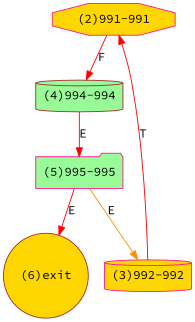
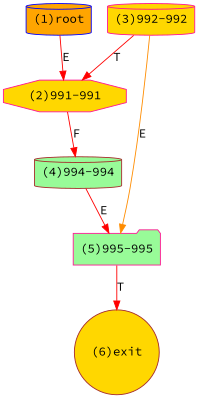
node "(1)root": added
edge "(5)995-995" -> "(6)exit": label "E" -> "T"
edge "(5)995-995" -> "(3)992-992": reversed
